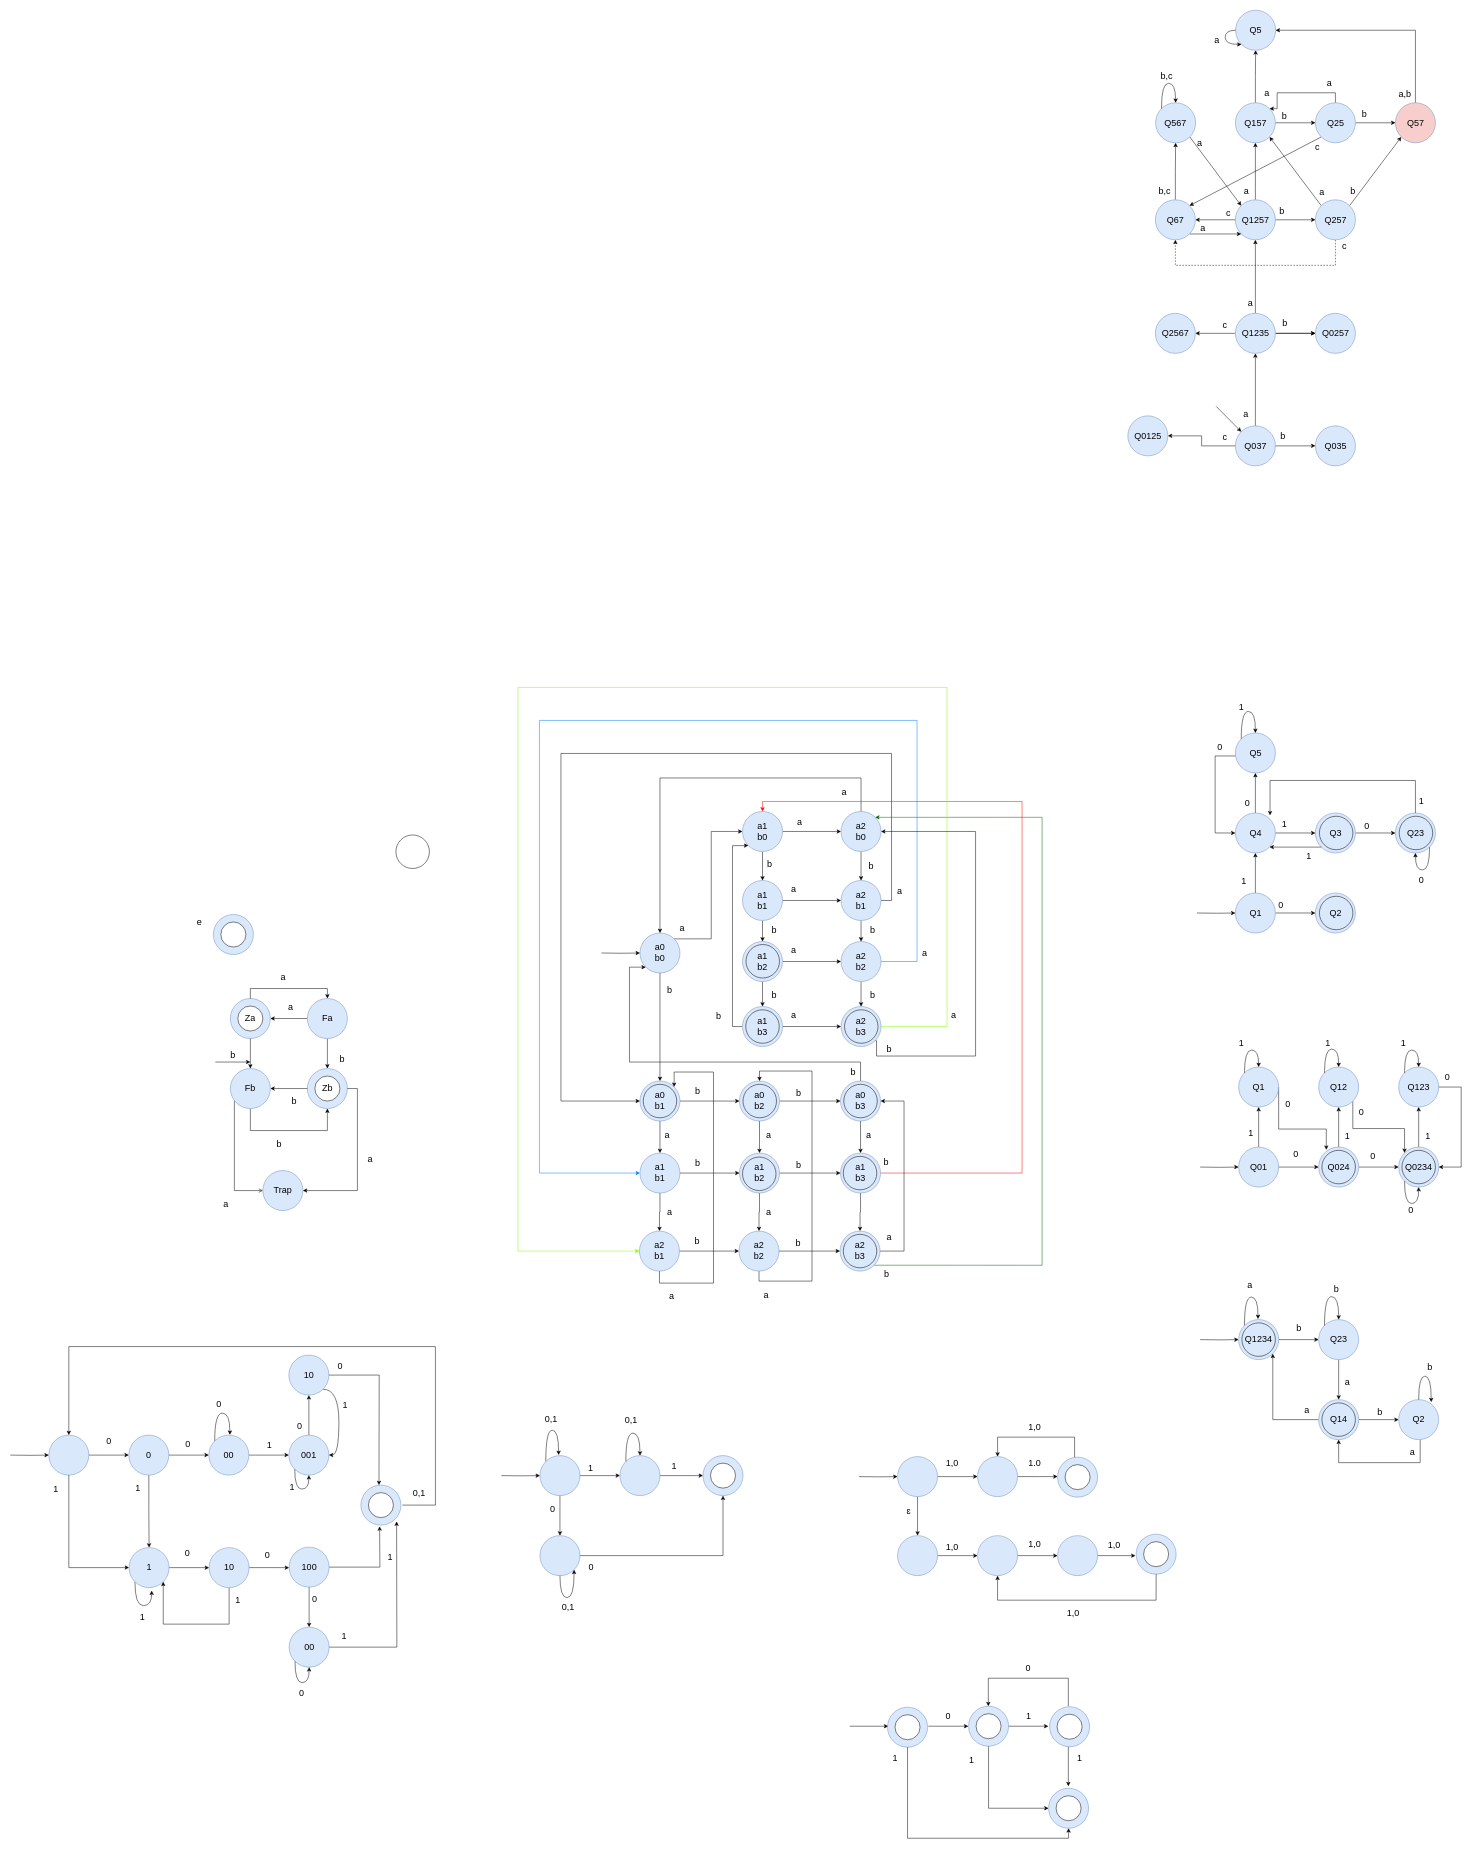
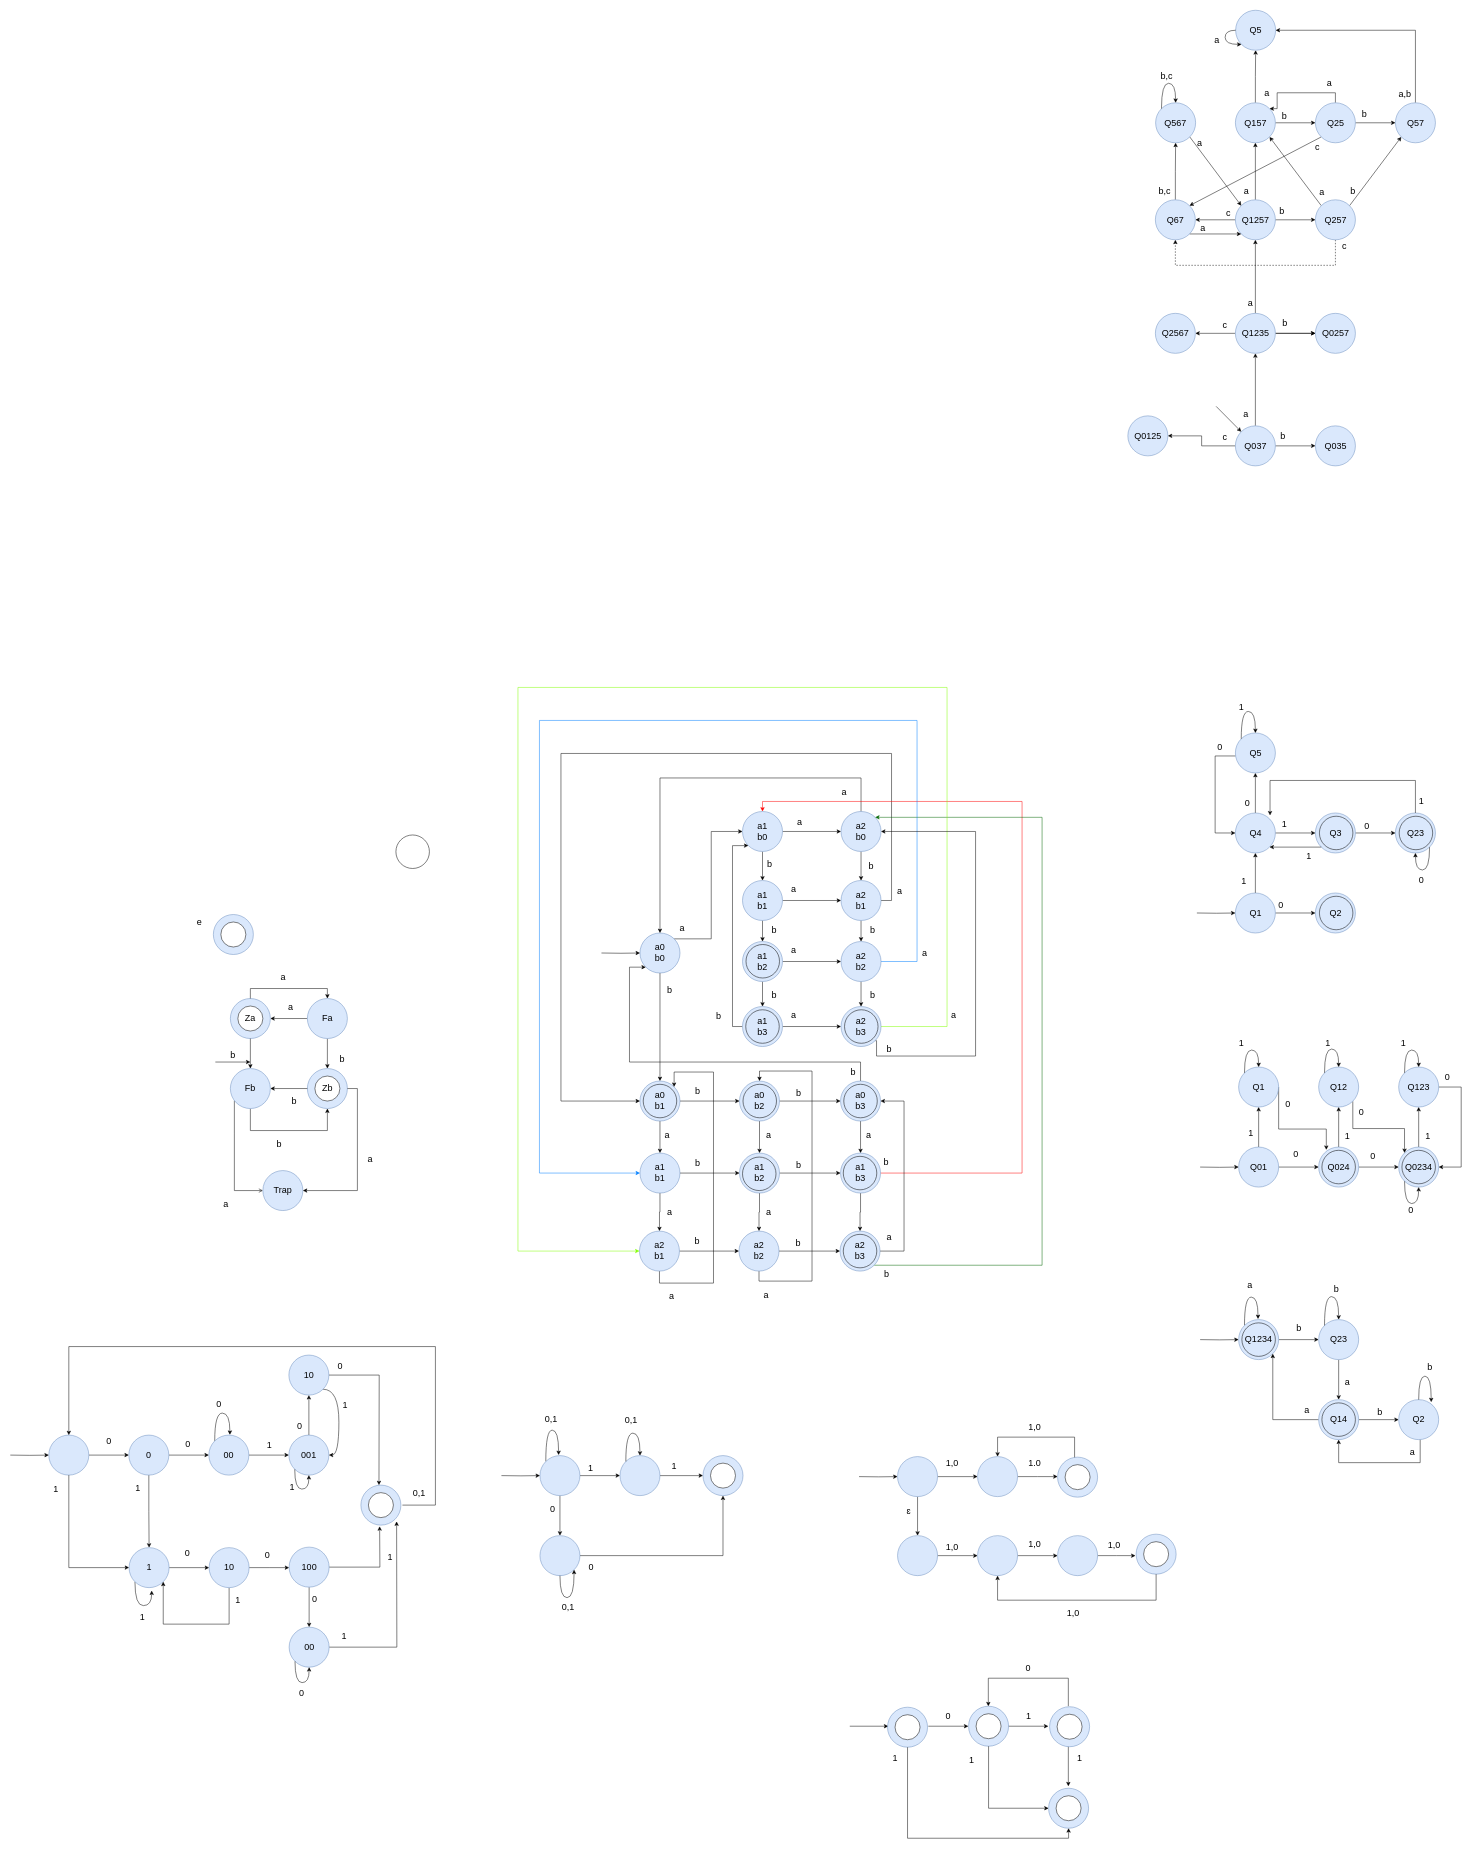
node "Q57": fillcolor #f8cecc -> #dae8fc
